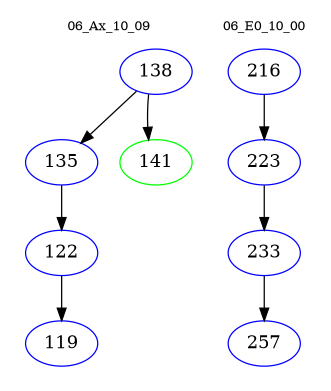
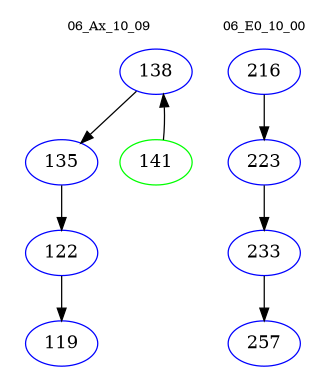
edge "138" -> "141": reversed
